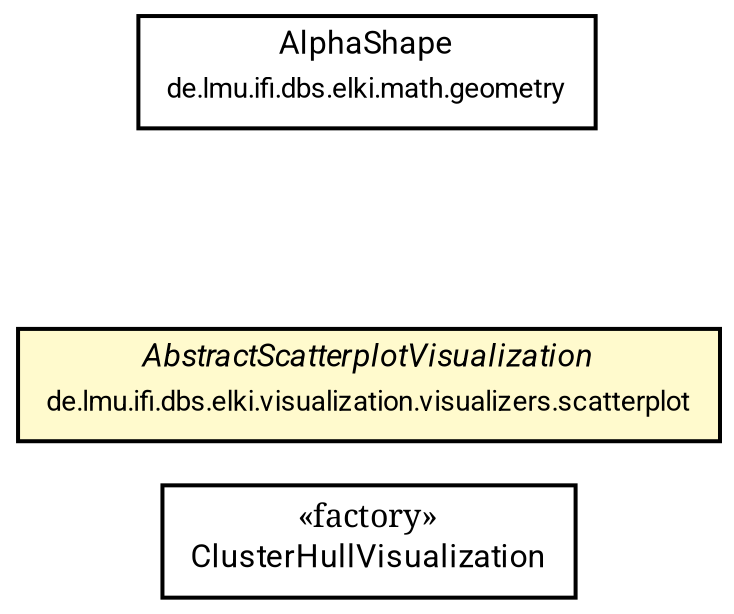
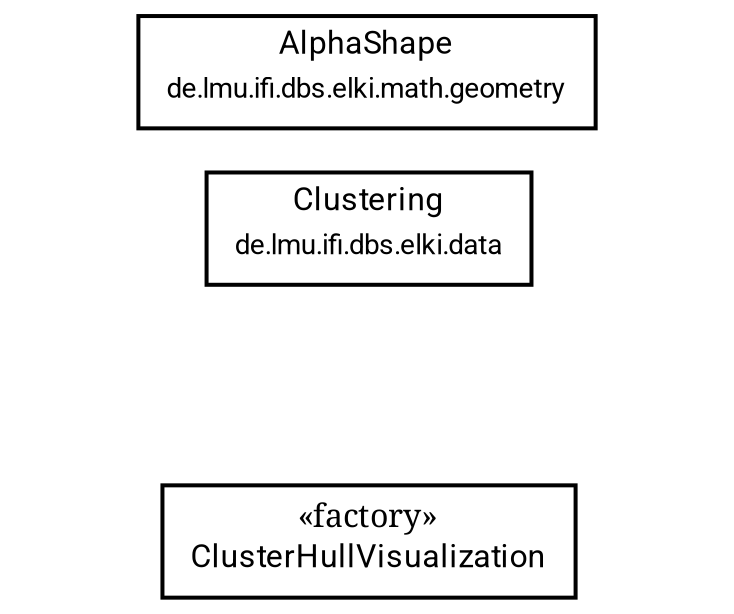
node "Clustering": added
node "AbstractScatterplotVisualization": removed
